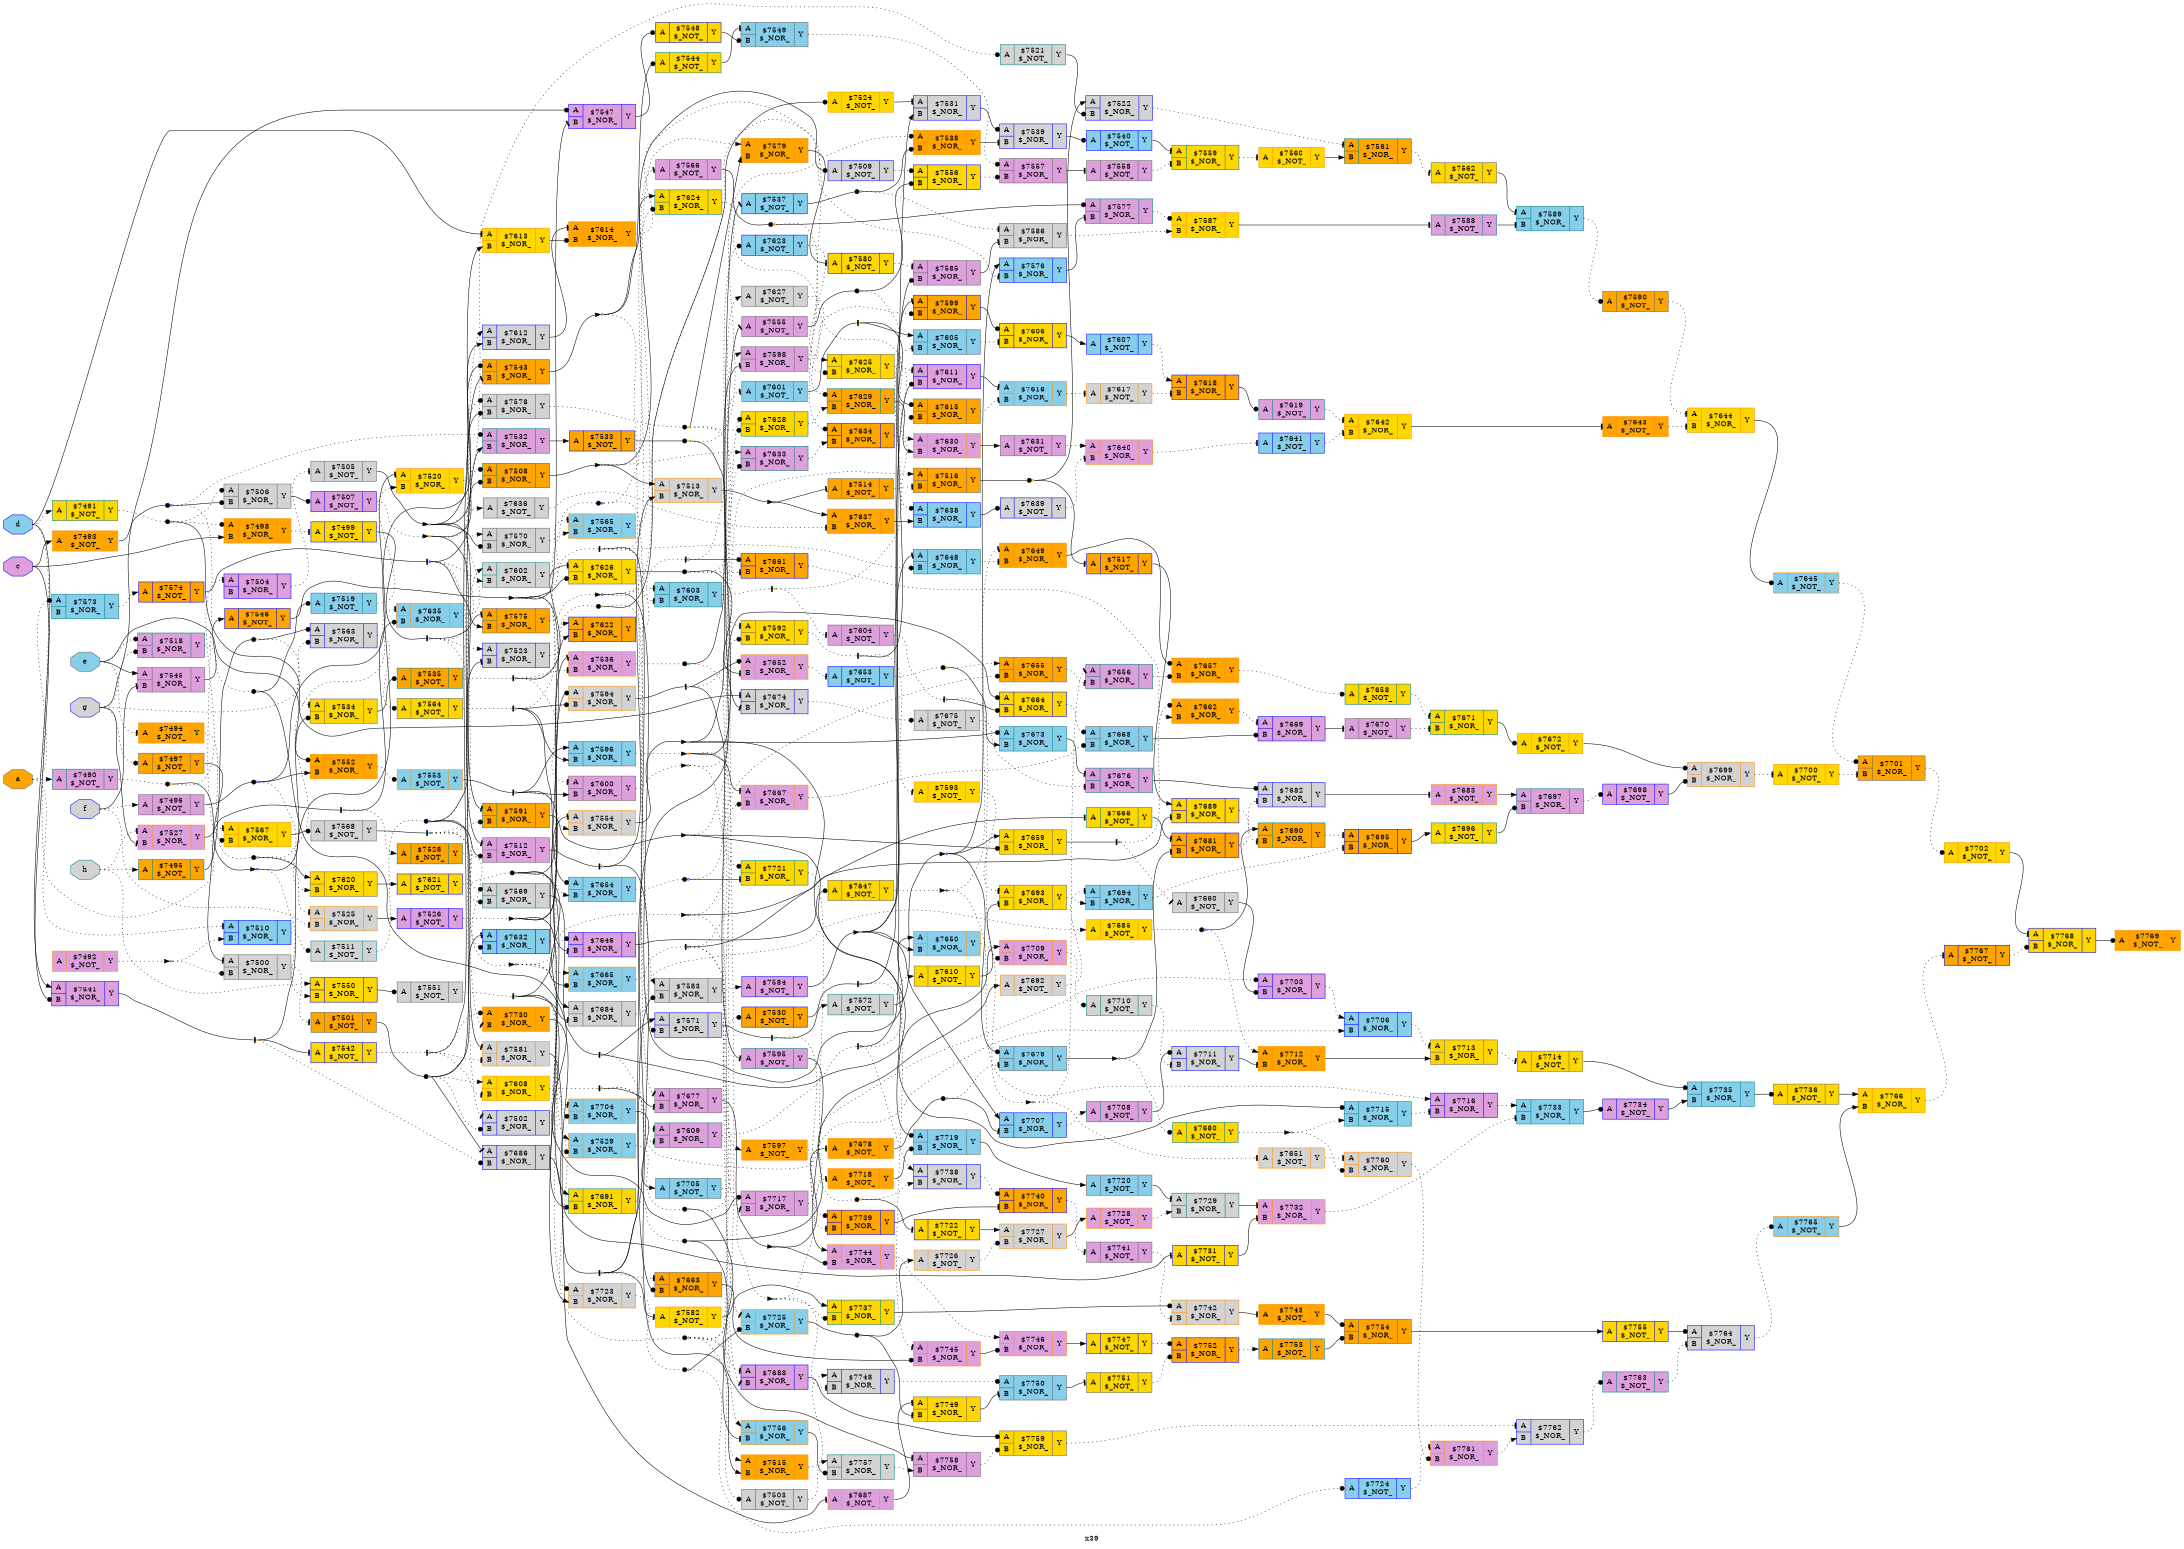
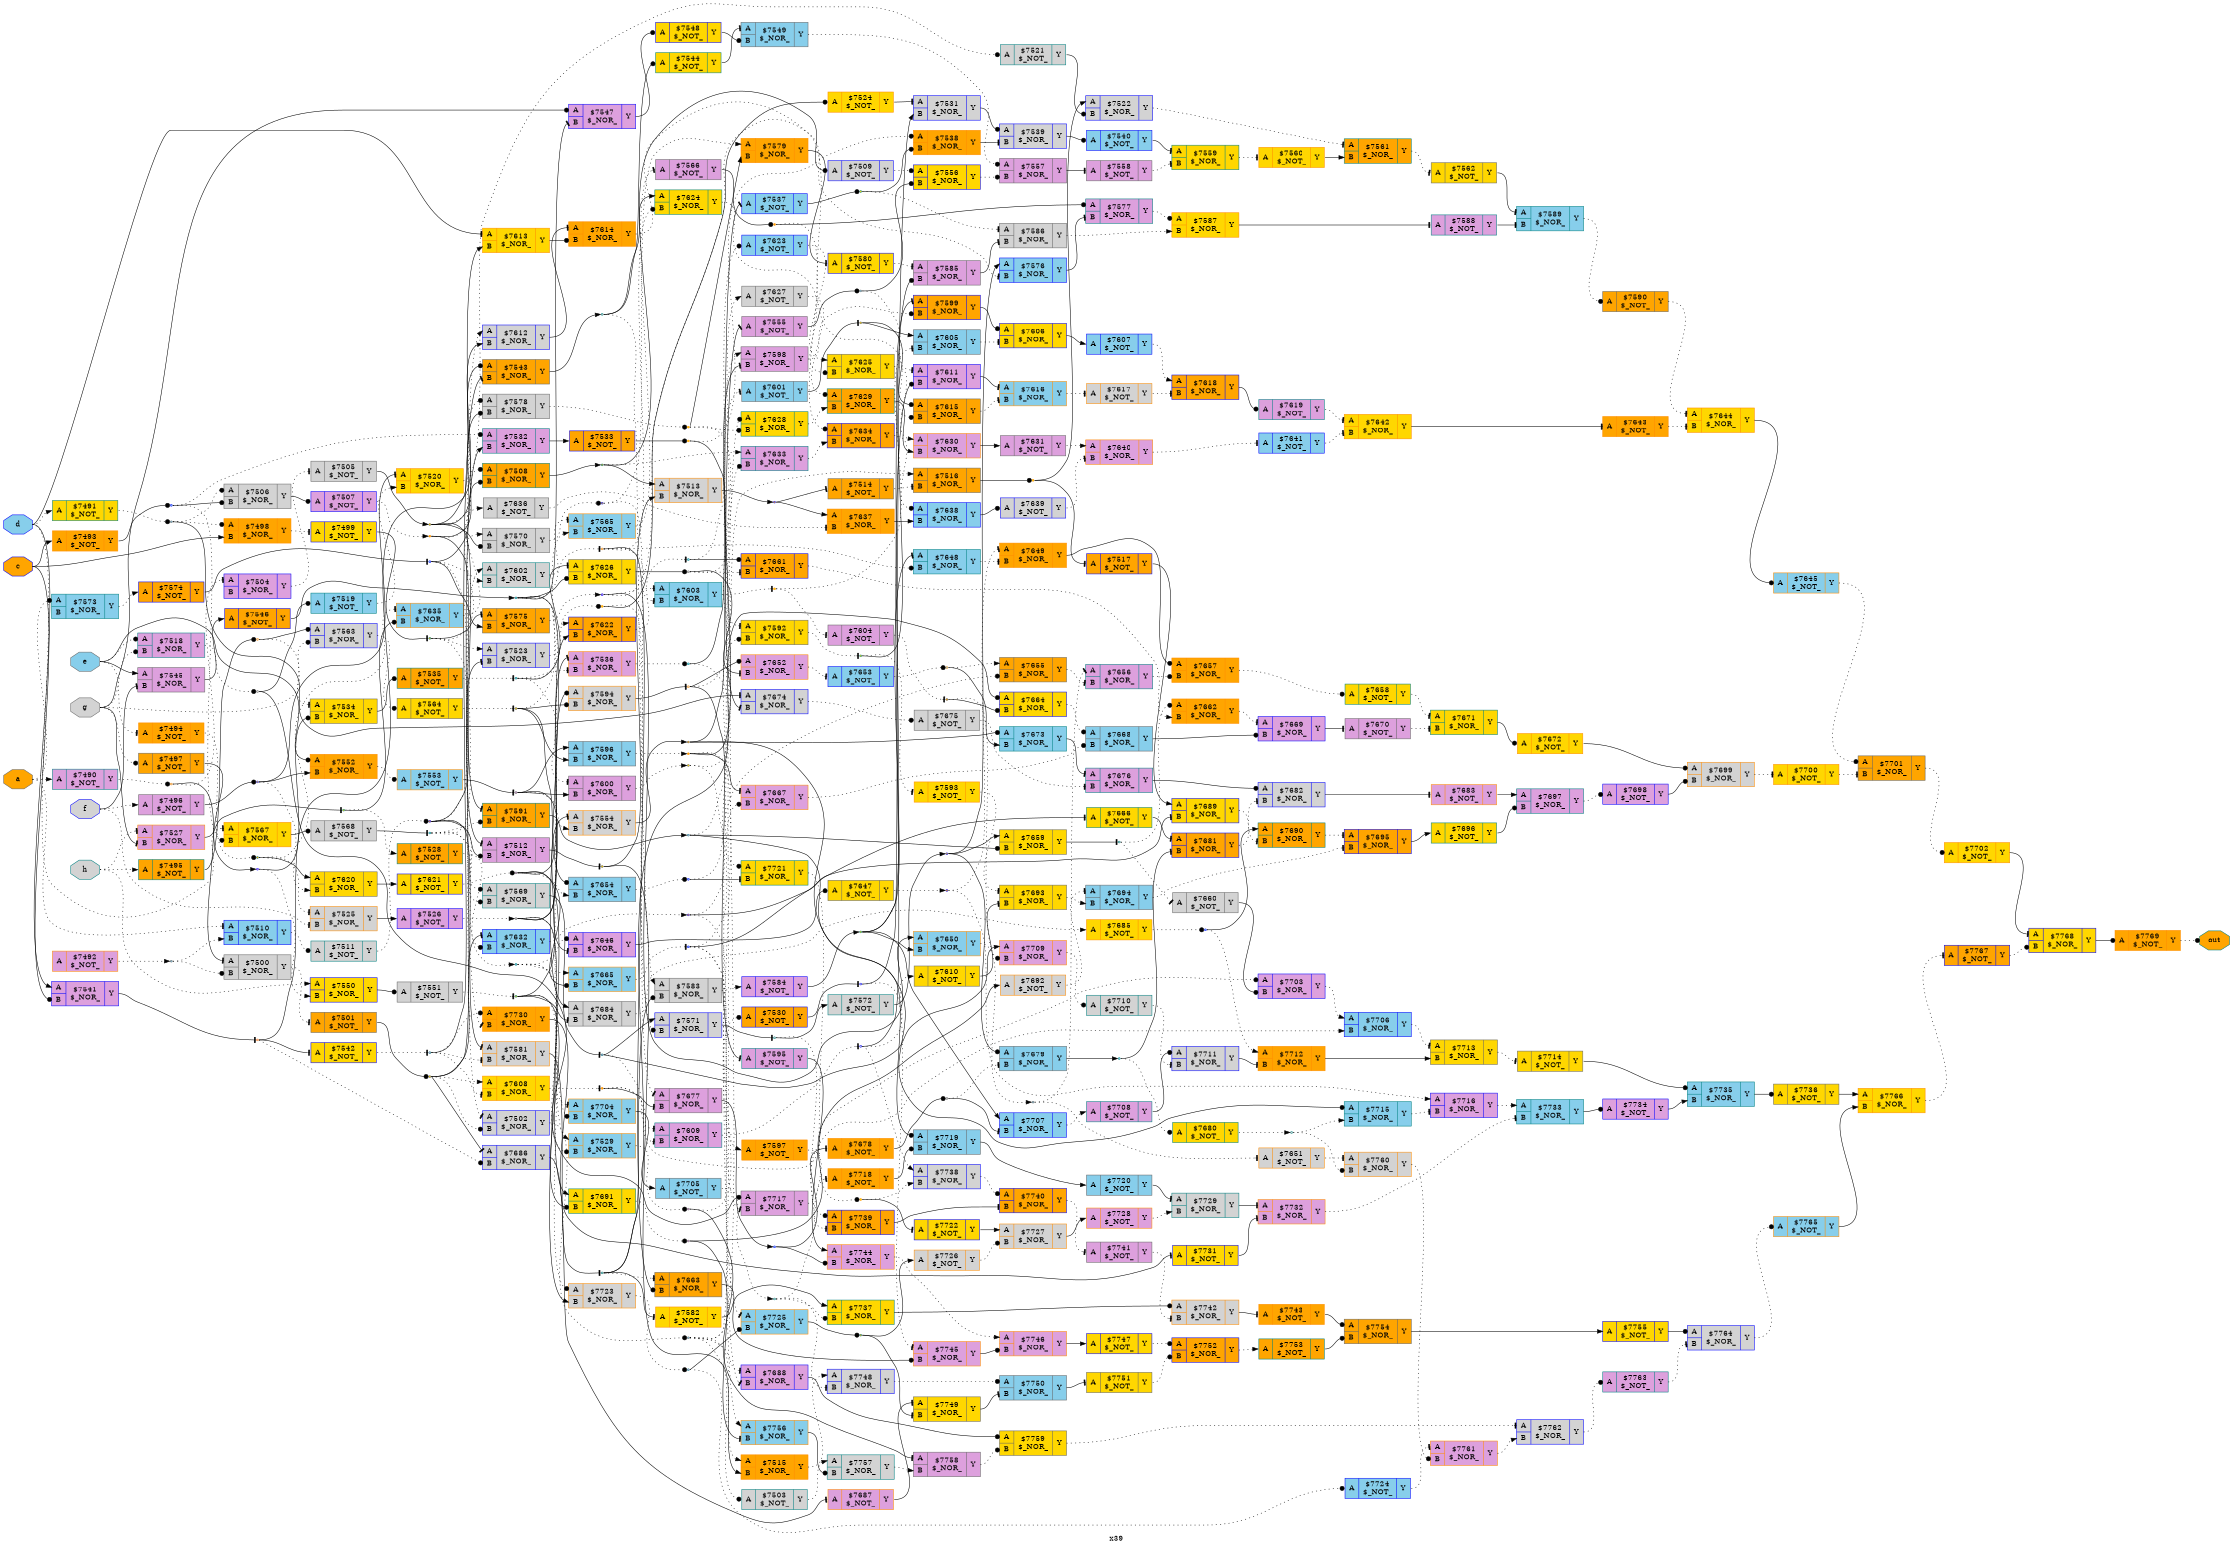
node "c": fillcolor plum -> orange
node "g": color blue -> gray40
node "out": added
